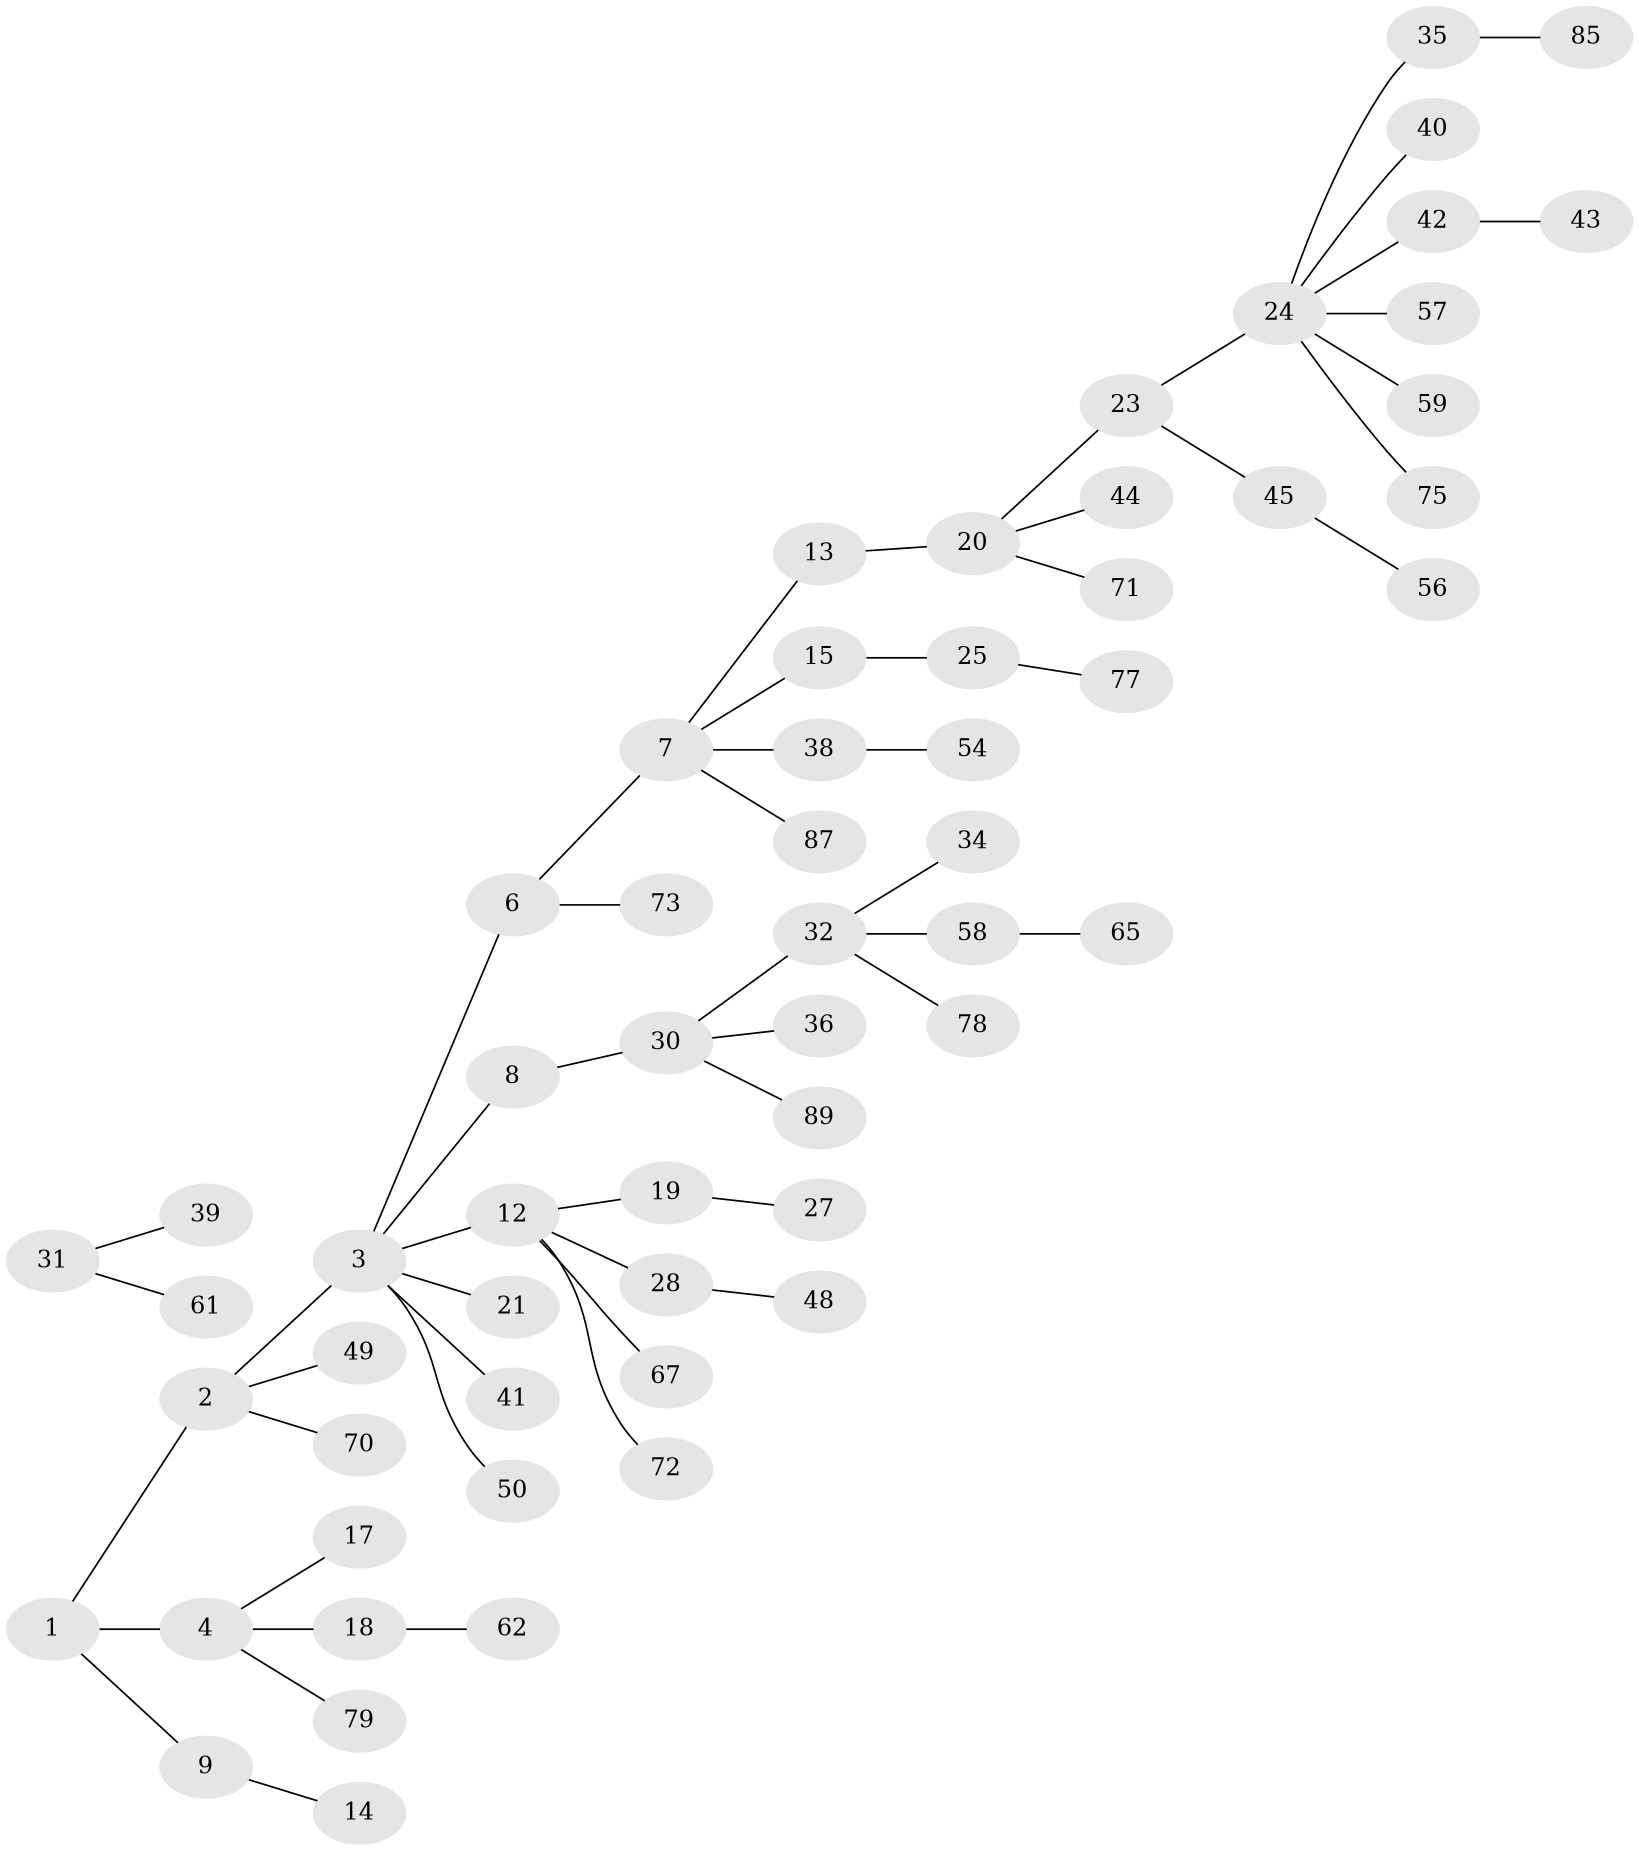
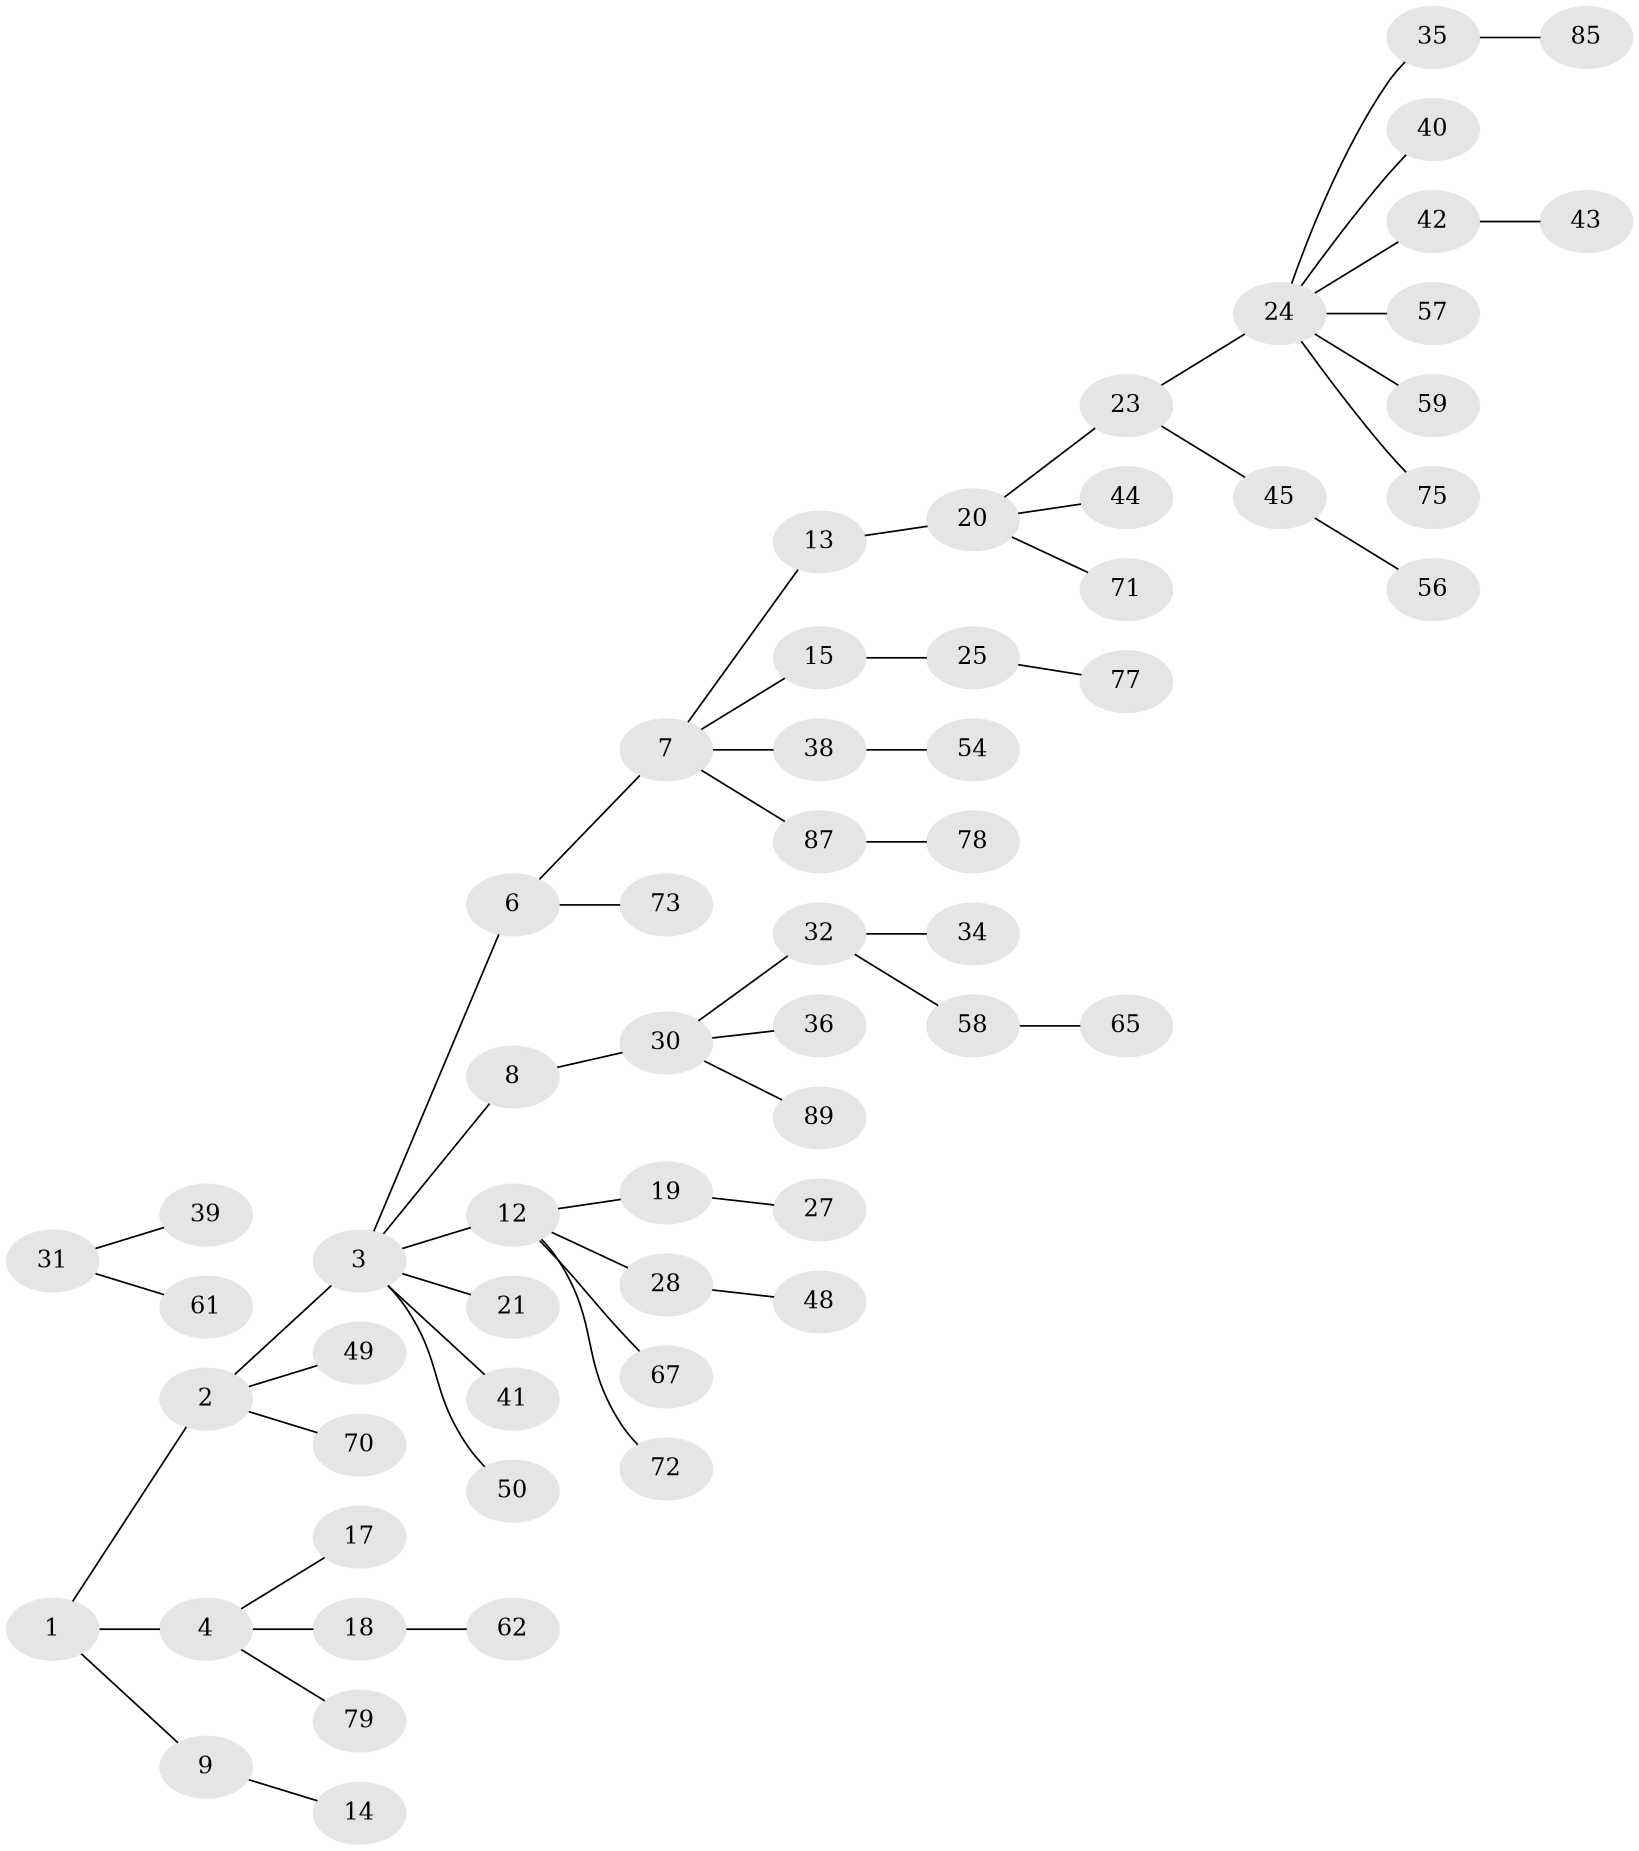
edge "32" -- "78": now "87" -- "78"
